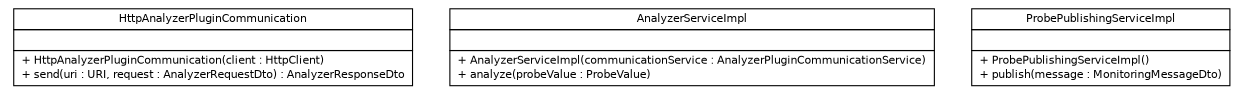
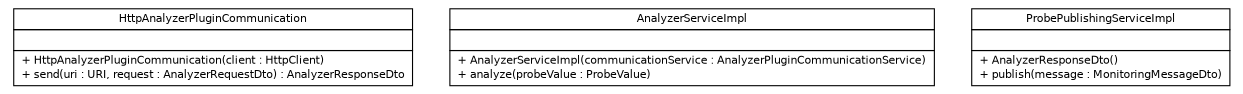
node "ProbePublishingServiceImpl": text "+ ProbePublishingServiceImpl()" -> "+ AnalyzerResponseDto()"
